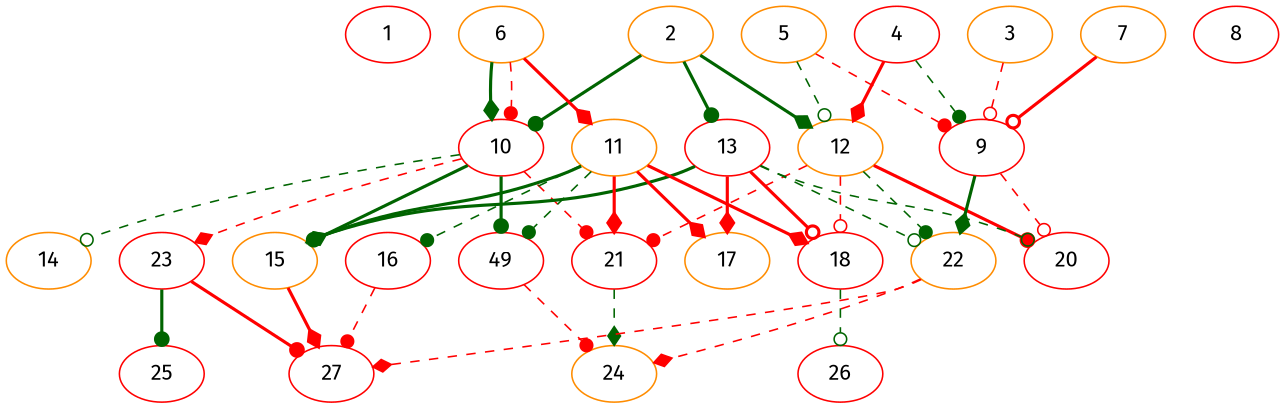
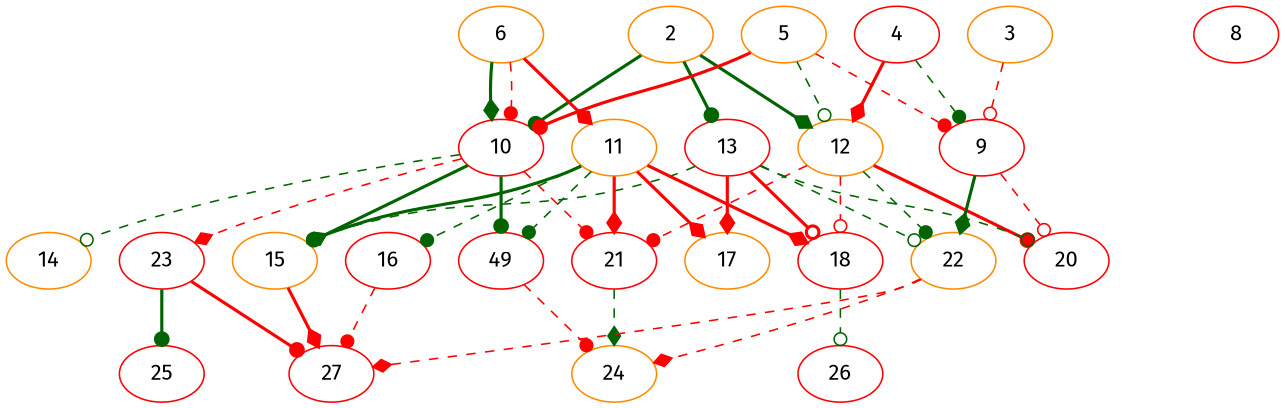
node "1": removed
node "7": removed
edge "5" -> "10": added
edge "13" -> "15": style bold -> dashed
